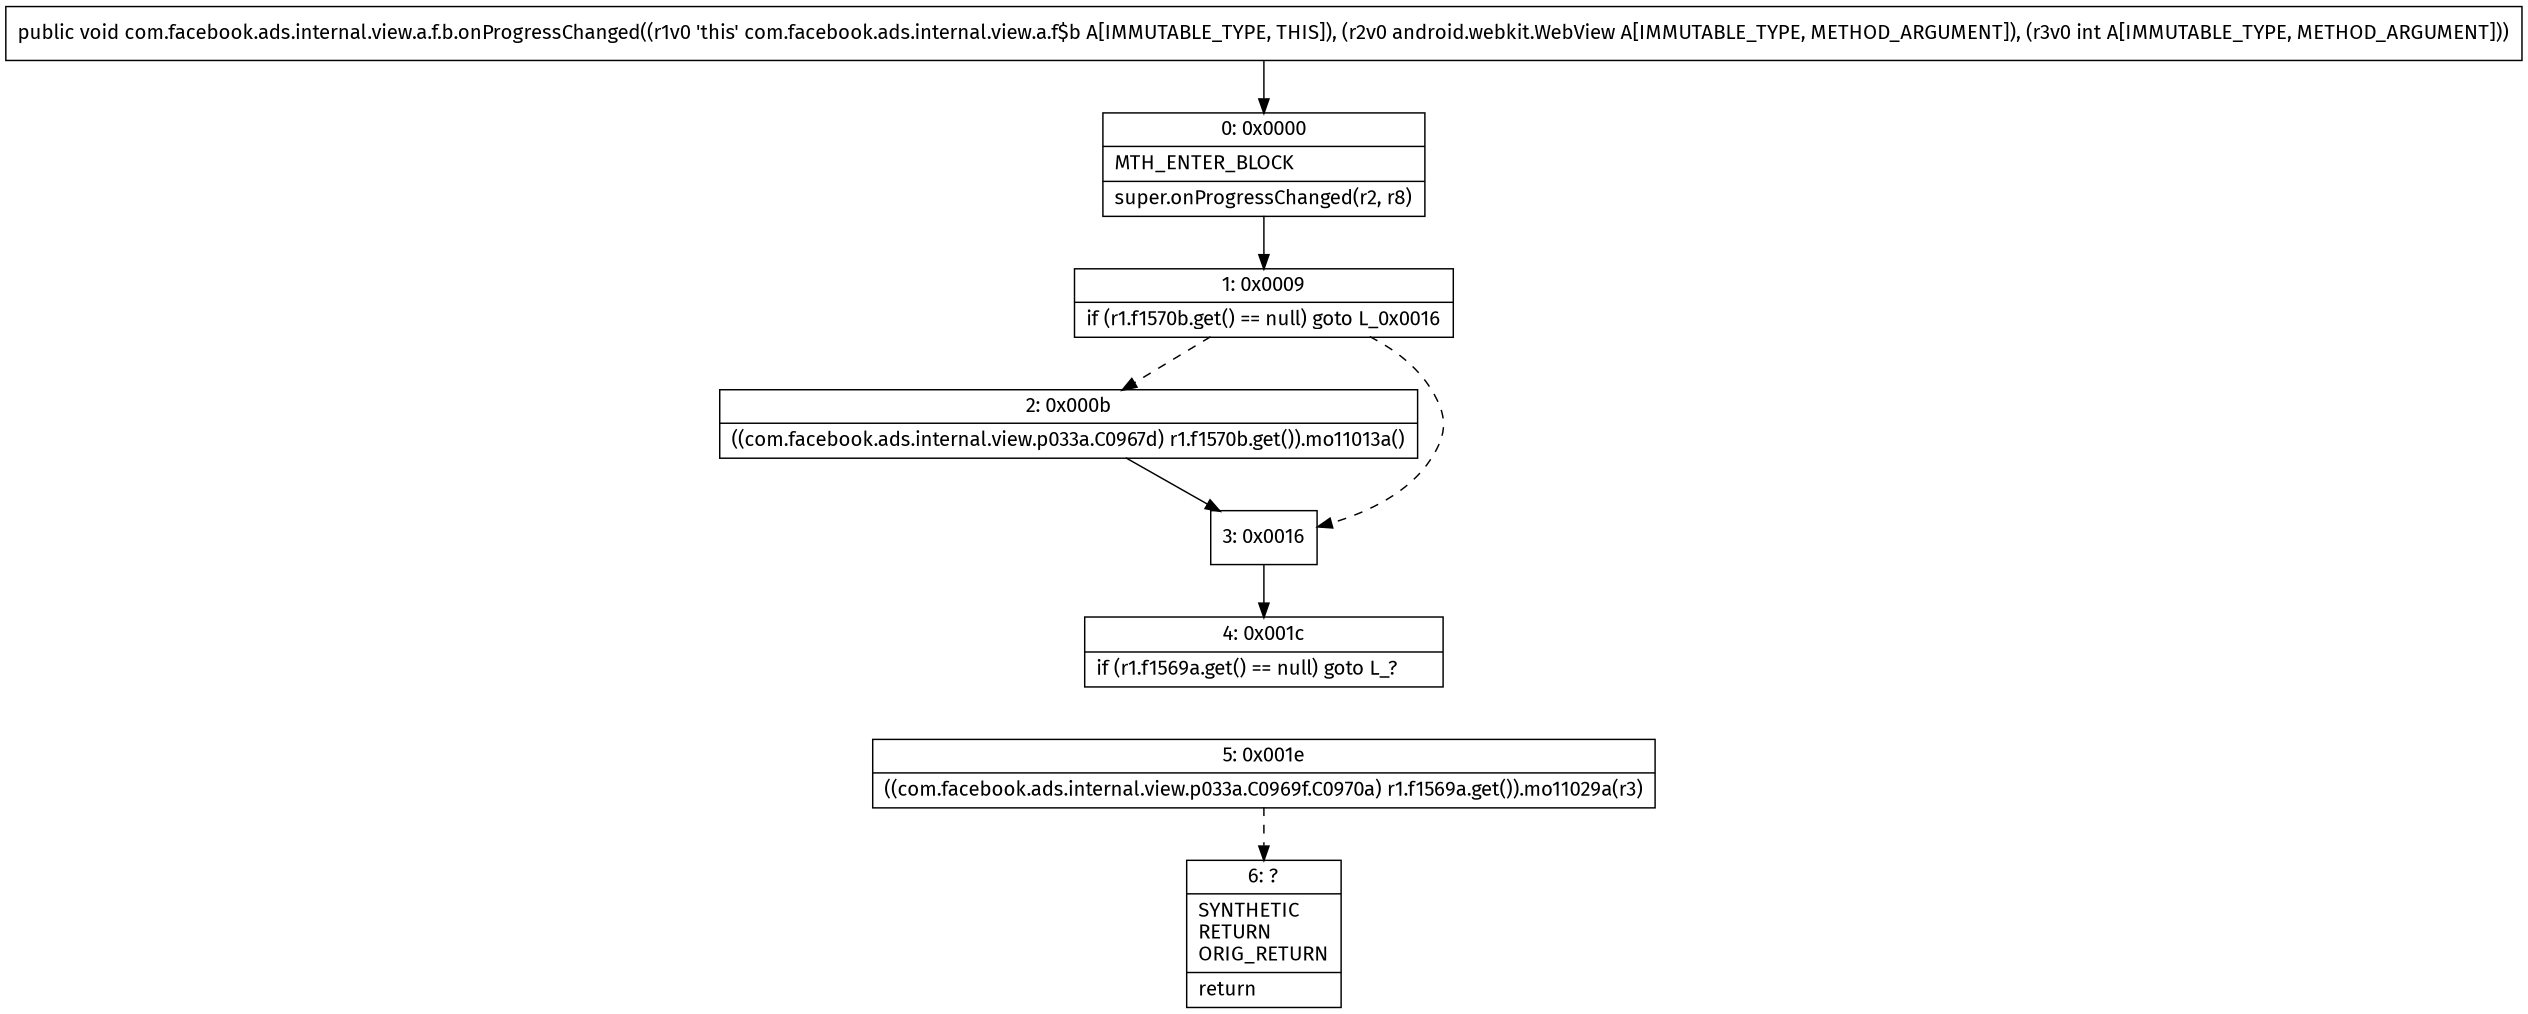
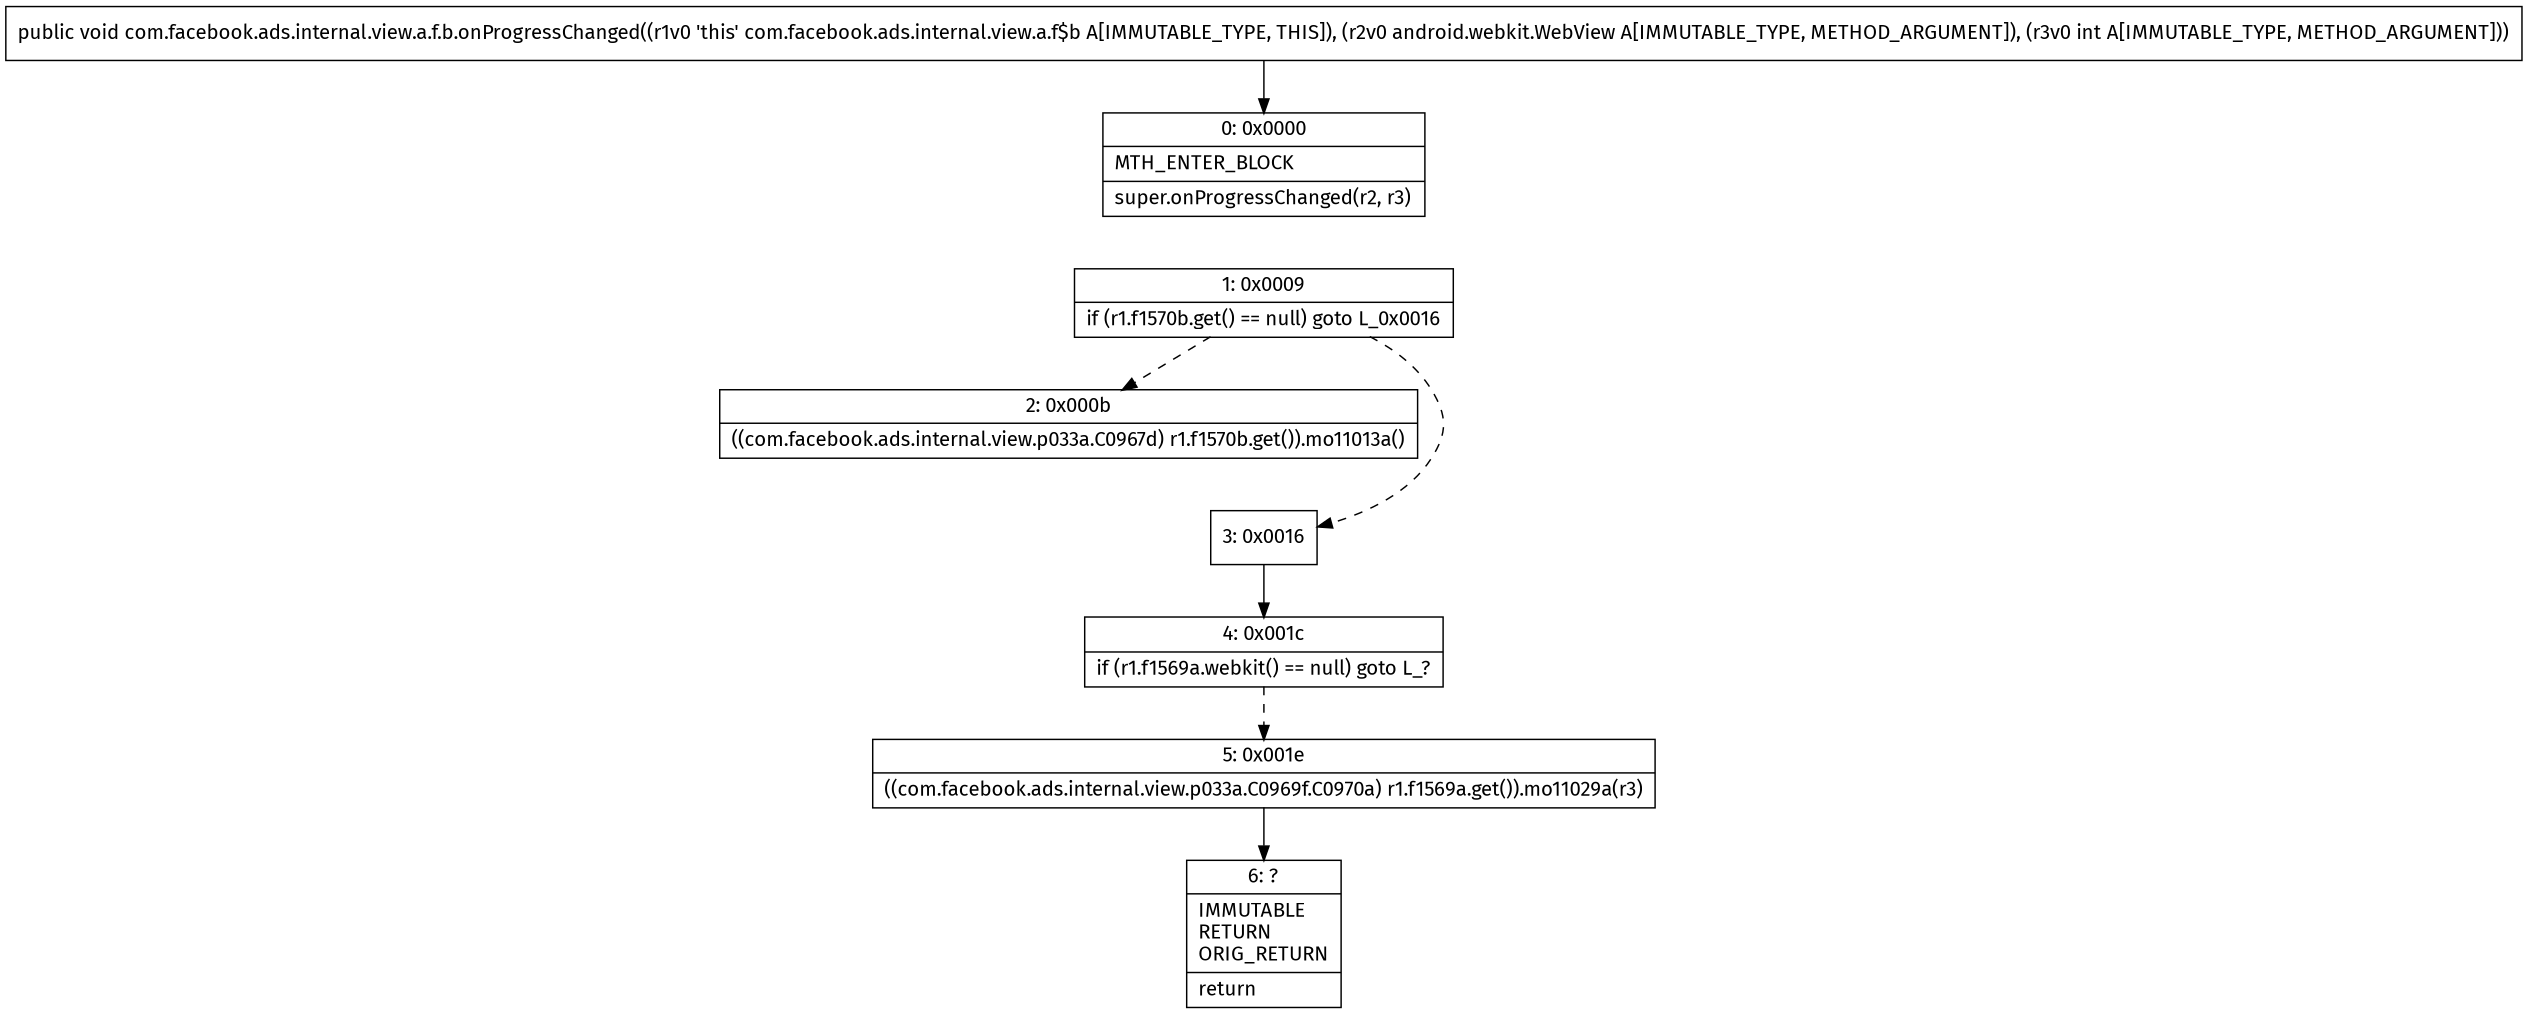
node "0: 0x0000": text "super.onProgressChanged(r2, r8)" -> "super.onProgressChanged(r2, r3)"
edge "0: 0x0000" -> "1: 0x0009": removed
edge "2: 0x000b" -> "3: 0x0016": removed
node "4: 0x001c": text "if (r1.f1569a.get() == null) goto L_?" -> "if (r1.f1569a.webkit() == null) goto L_?"
edge "4: 0x001c" -> "5: 0x001e": added
edge "5: 0x001e" -> "6: ?": style dashed -> solid
node "6: ?": text "SYNTHETIC" -> "IMMUTABLE"
